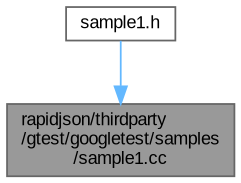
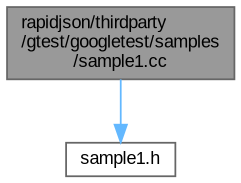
edge "sample1.h" -> "rapidjson/thirdparty /gtest/googletest/samples /sample1.cc": reversed
